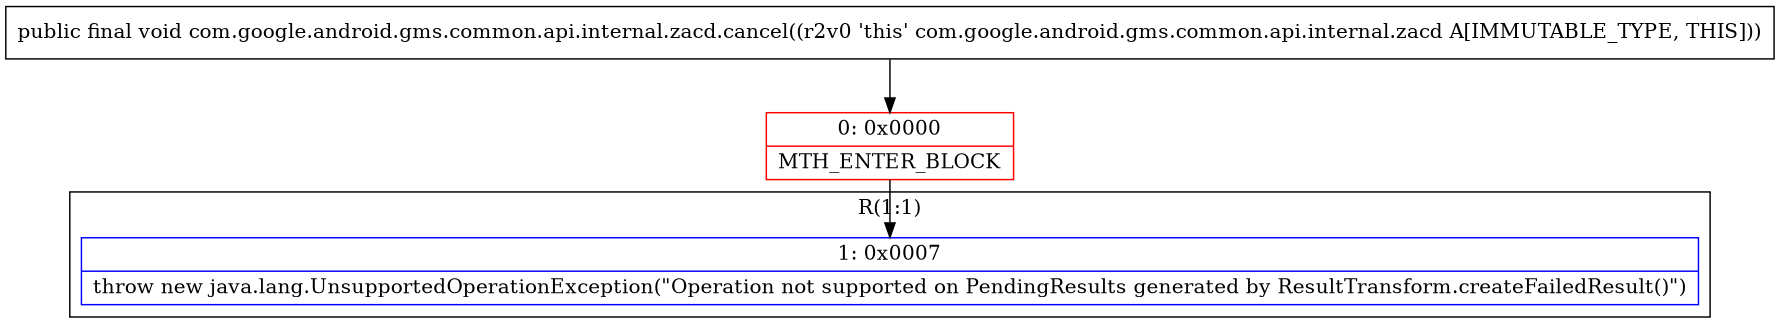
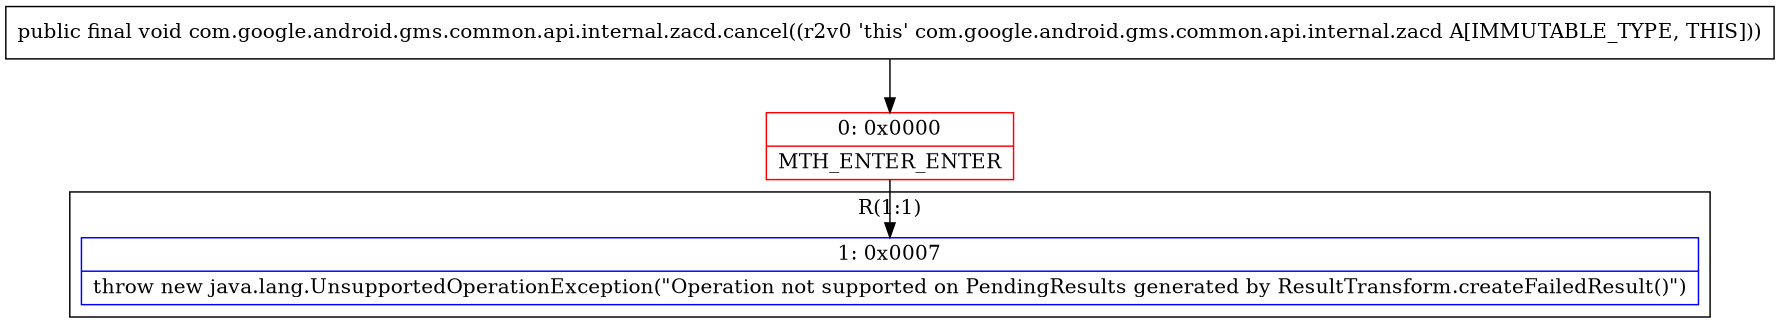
node "0: 0x0000": text "MTH_ENTER_BLOCK" -> "MTH_ENTER_ENTER"
